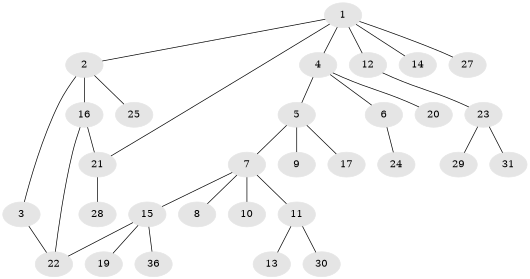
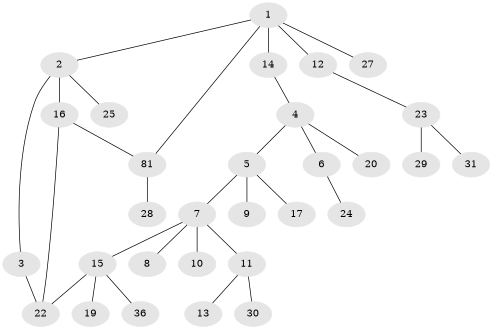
edge "1" -- "4": now "14" -- "4"
node "21": label "21" -> "81"
